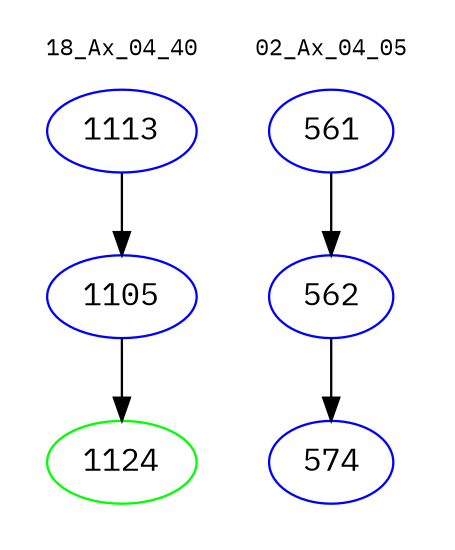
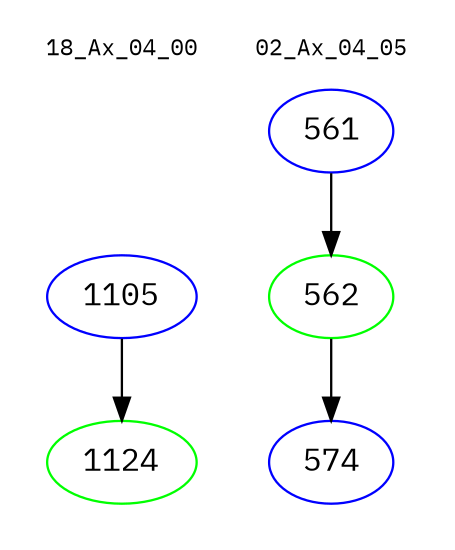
cluster "18_Ax_04_40": label "18_Ax_04_40" -> "18_Ax_04_00"
node "1113": removed
node "562": color blue -> green
